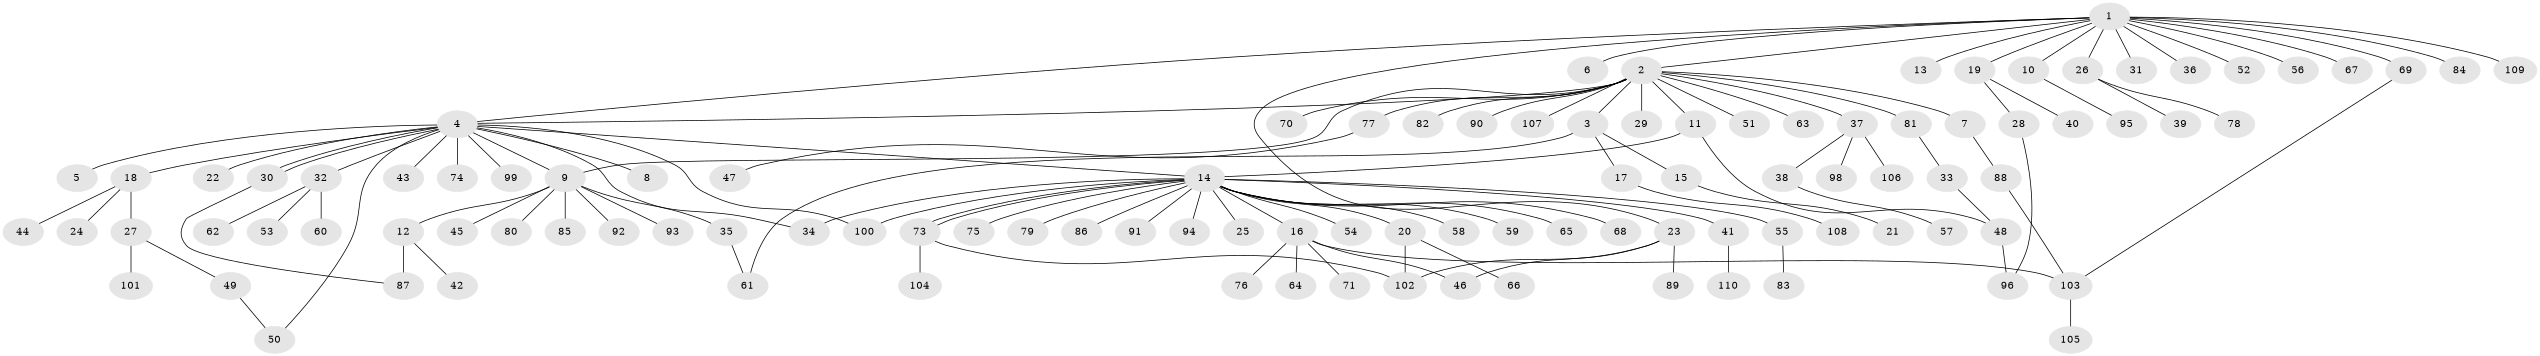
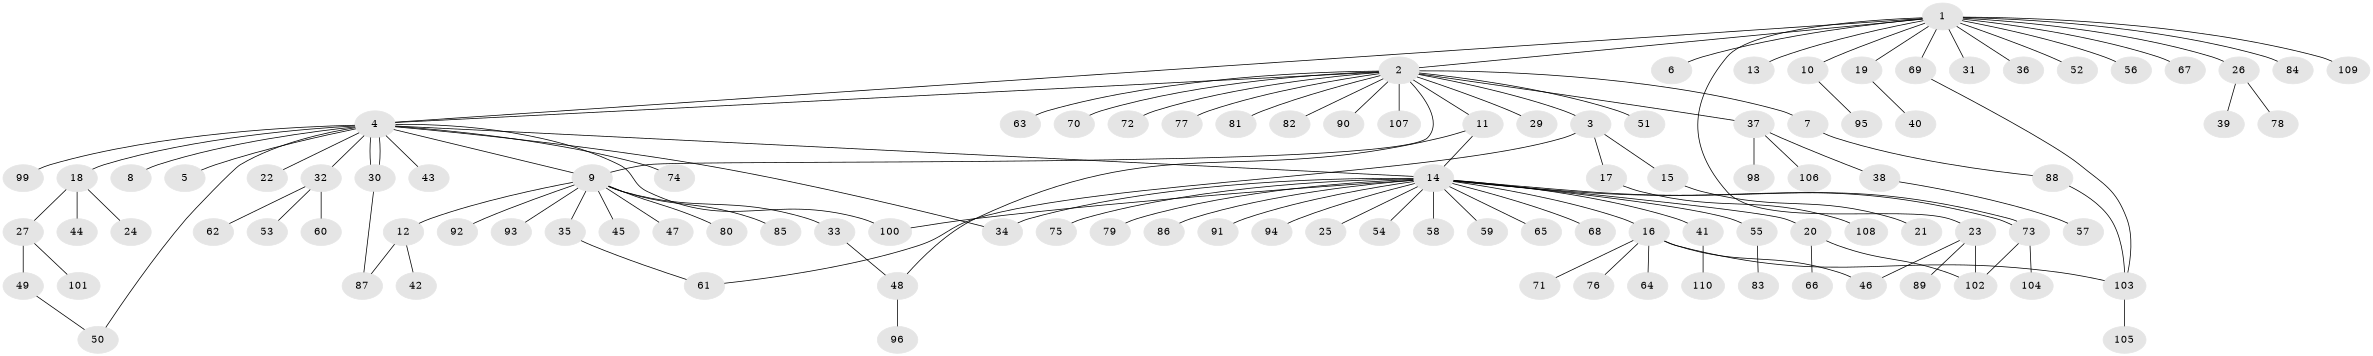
node "72": added
node "28": removed
edge "77" -- "47": now "9" -- "47"
edge "81" -- "33": now "9" -- "33"
